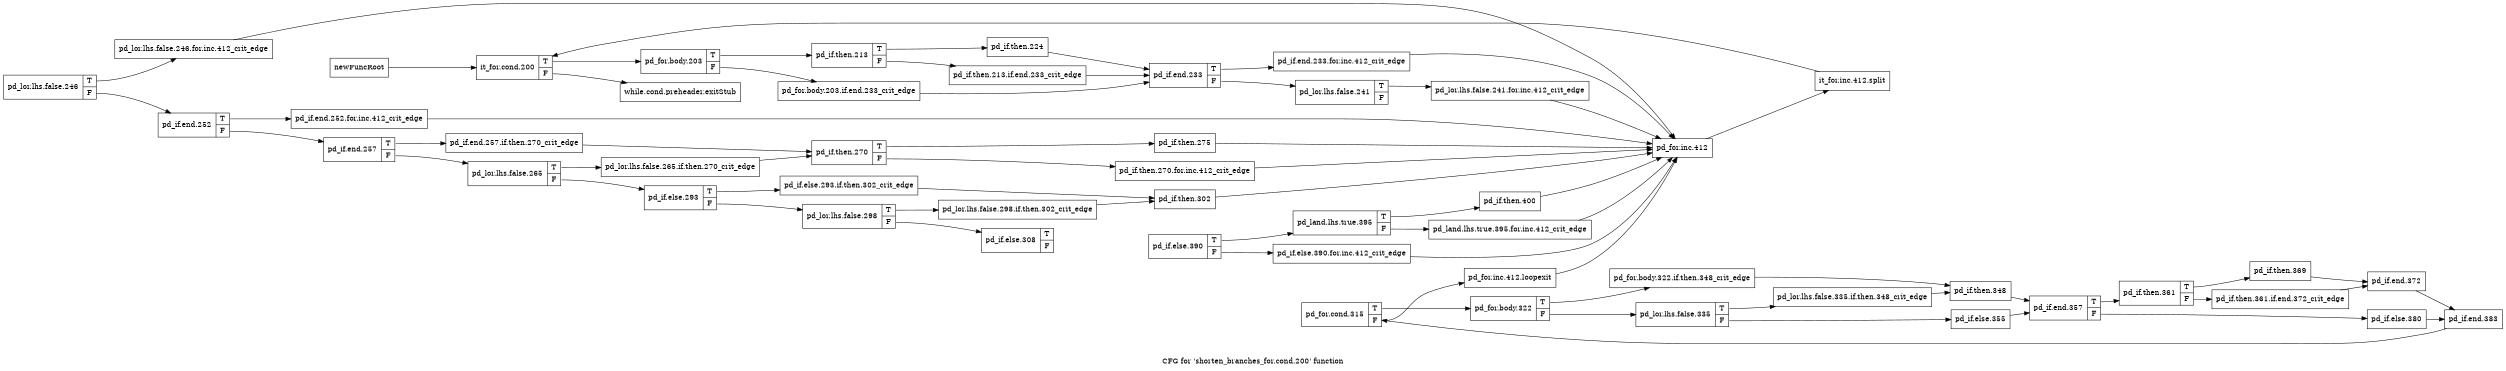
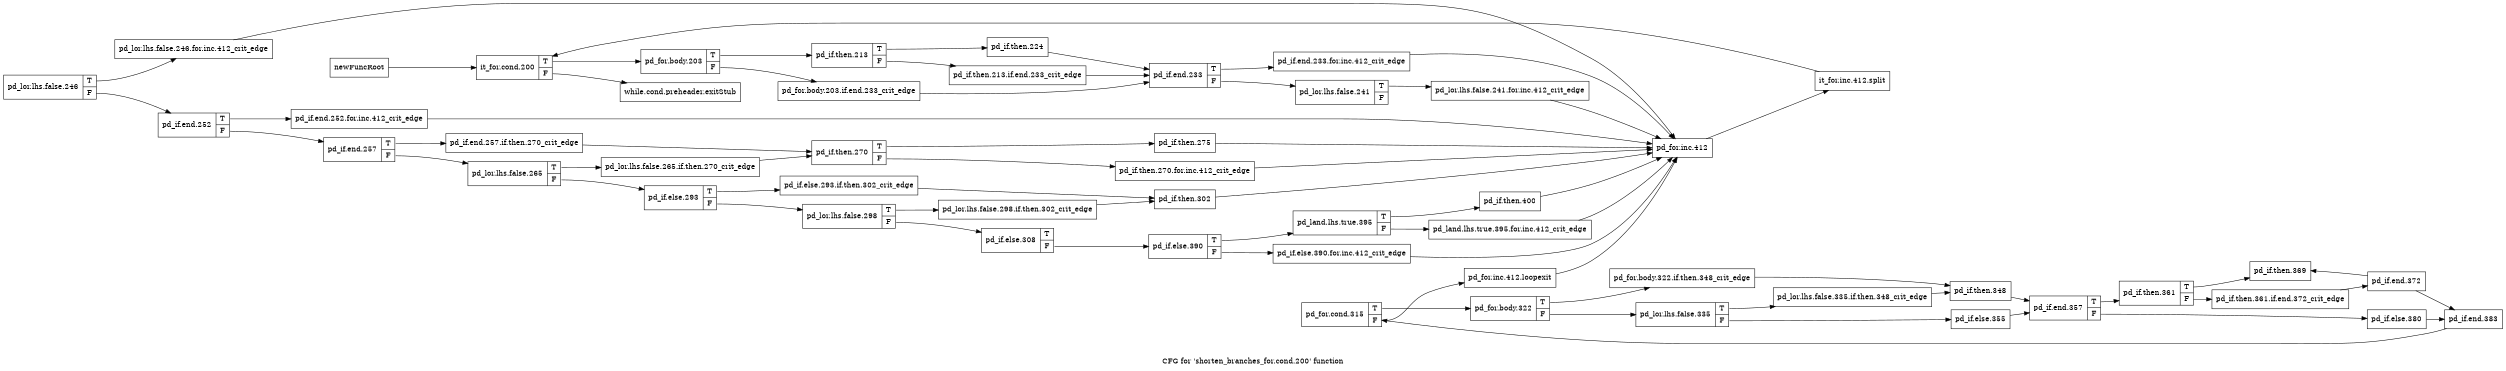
edge "pd_if.else.308" -> "pd_if.else.390": added
edge "pd_if.then.369" -> "pd_if.end.372": reversed
